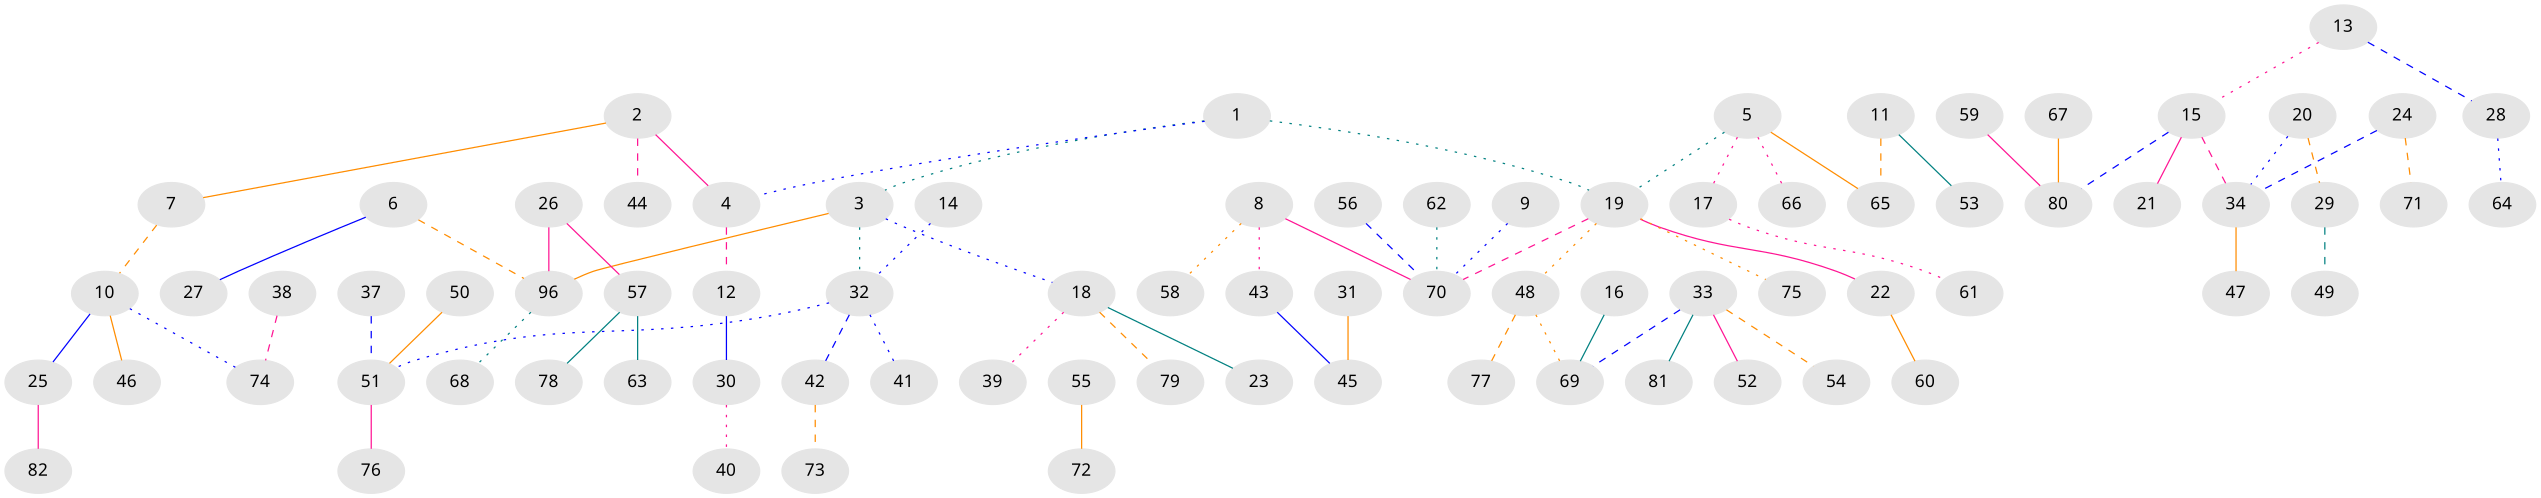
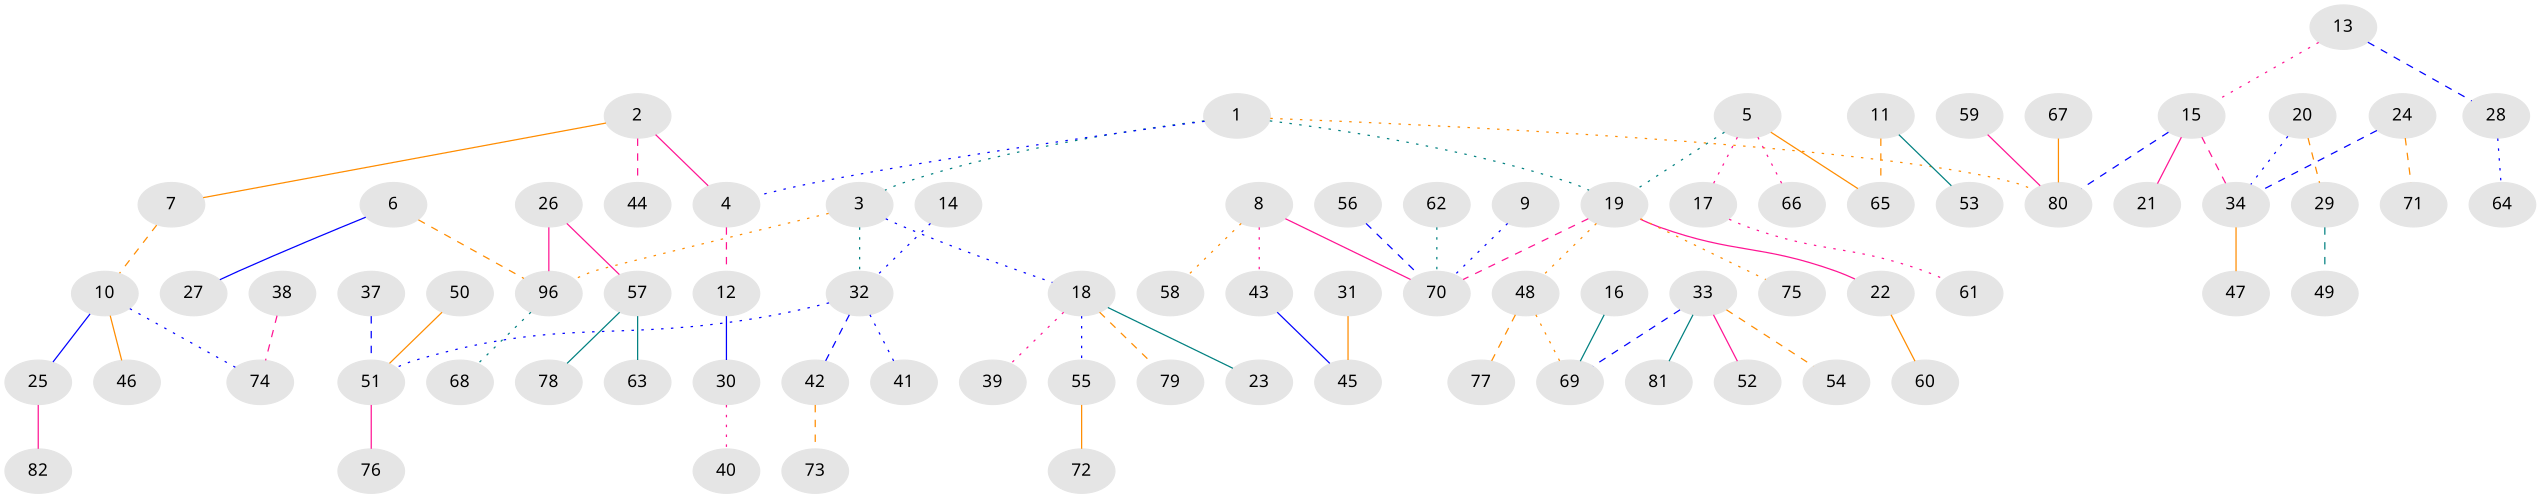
edge "1" -- "80": added
edge "3" -- "96": style solid -> dotted
edge "18" -- "55": added
